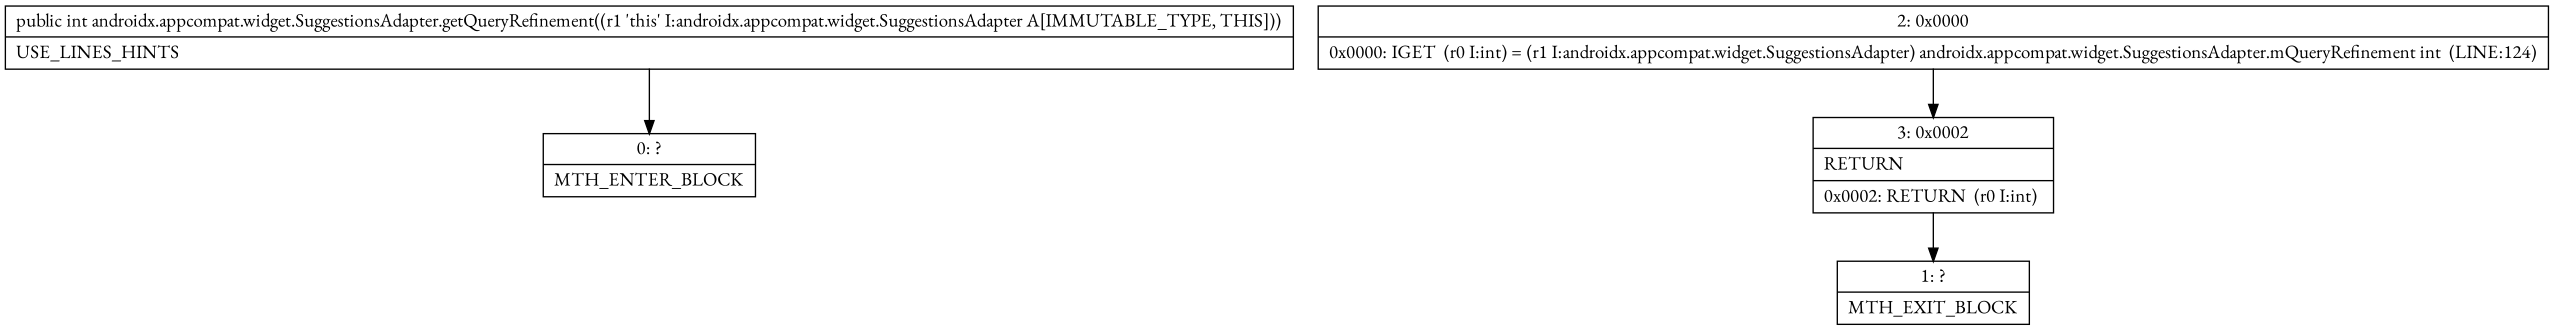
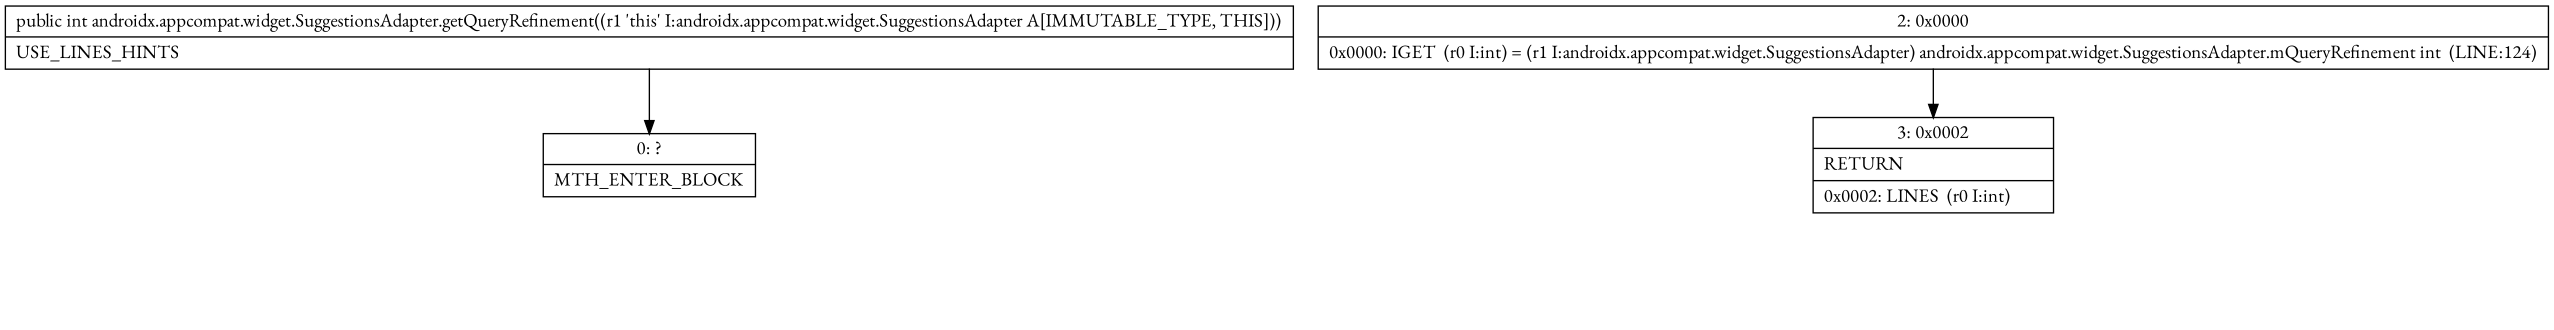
node "3: 0x0002": text "0x0002: RETURN  (r0 I:int)" -> "0x0002: LINES  (r0 I:int)"
node "1: ?": removed
